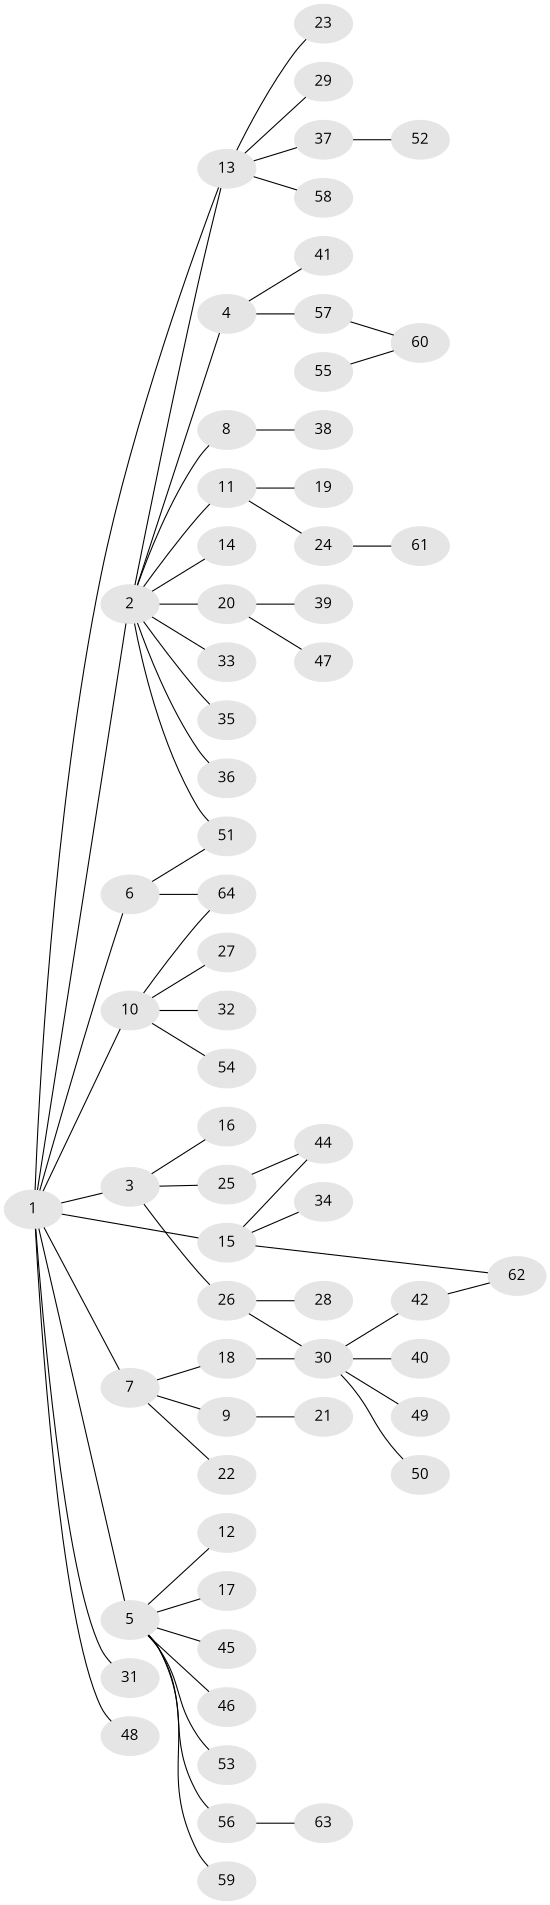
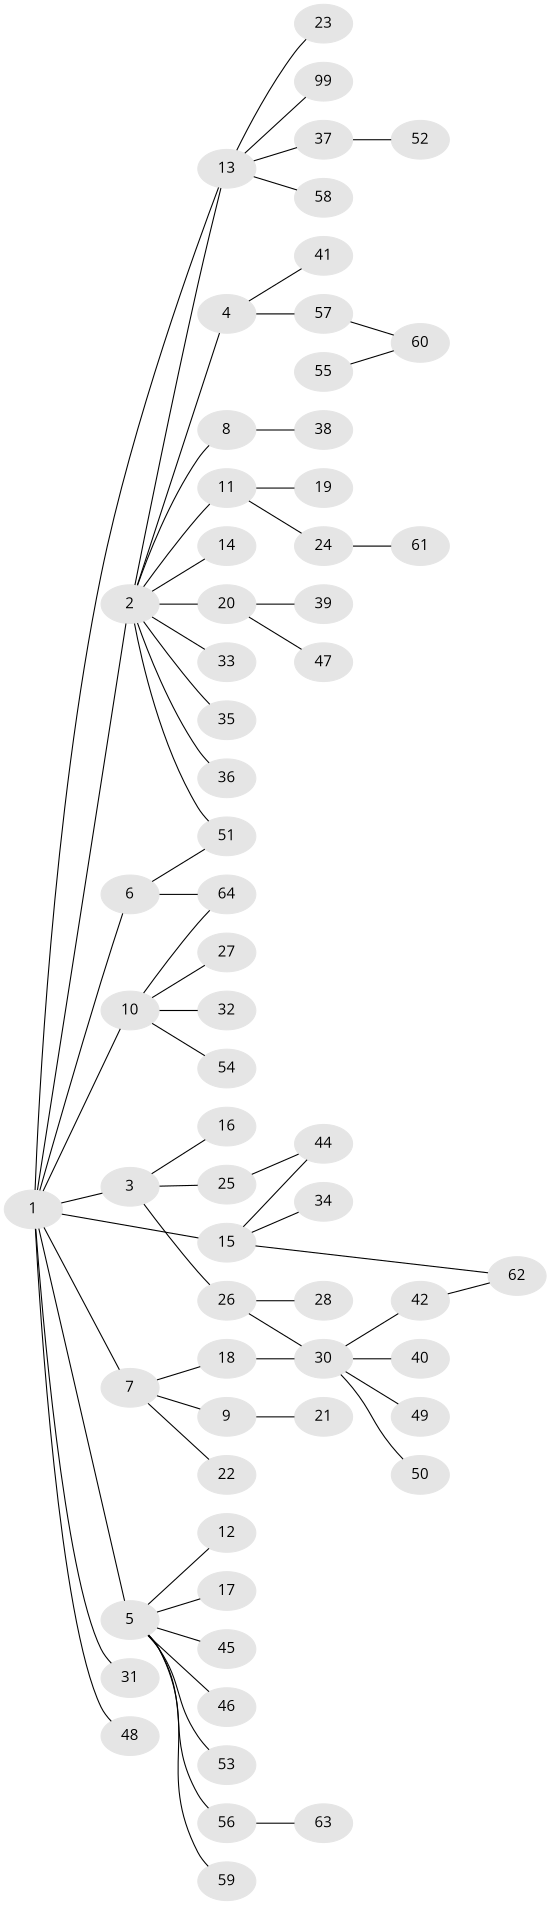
node "29": label "29" -> "99"
